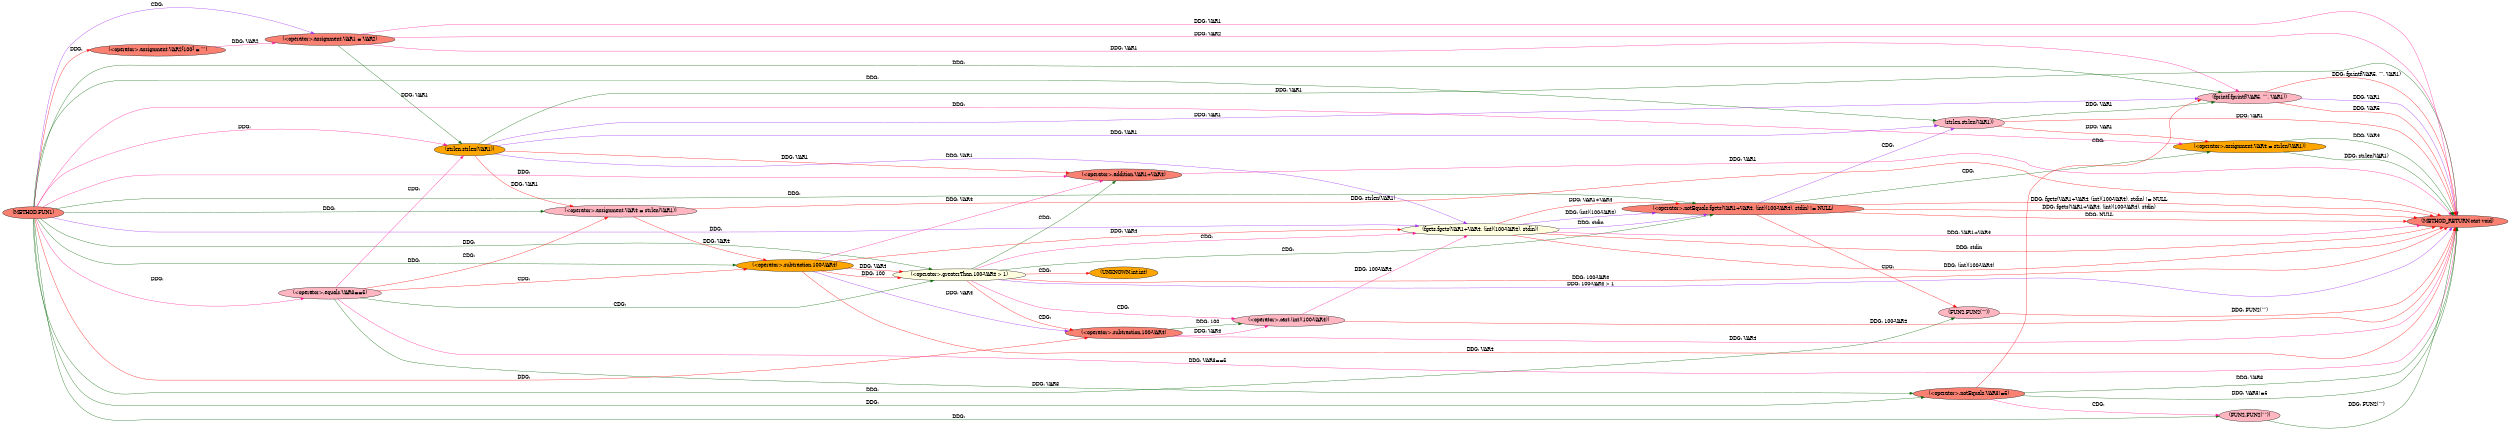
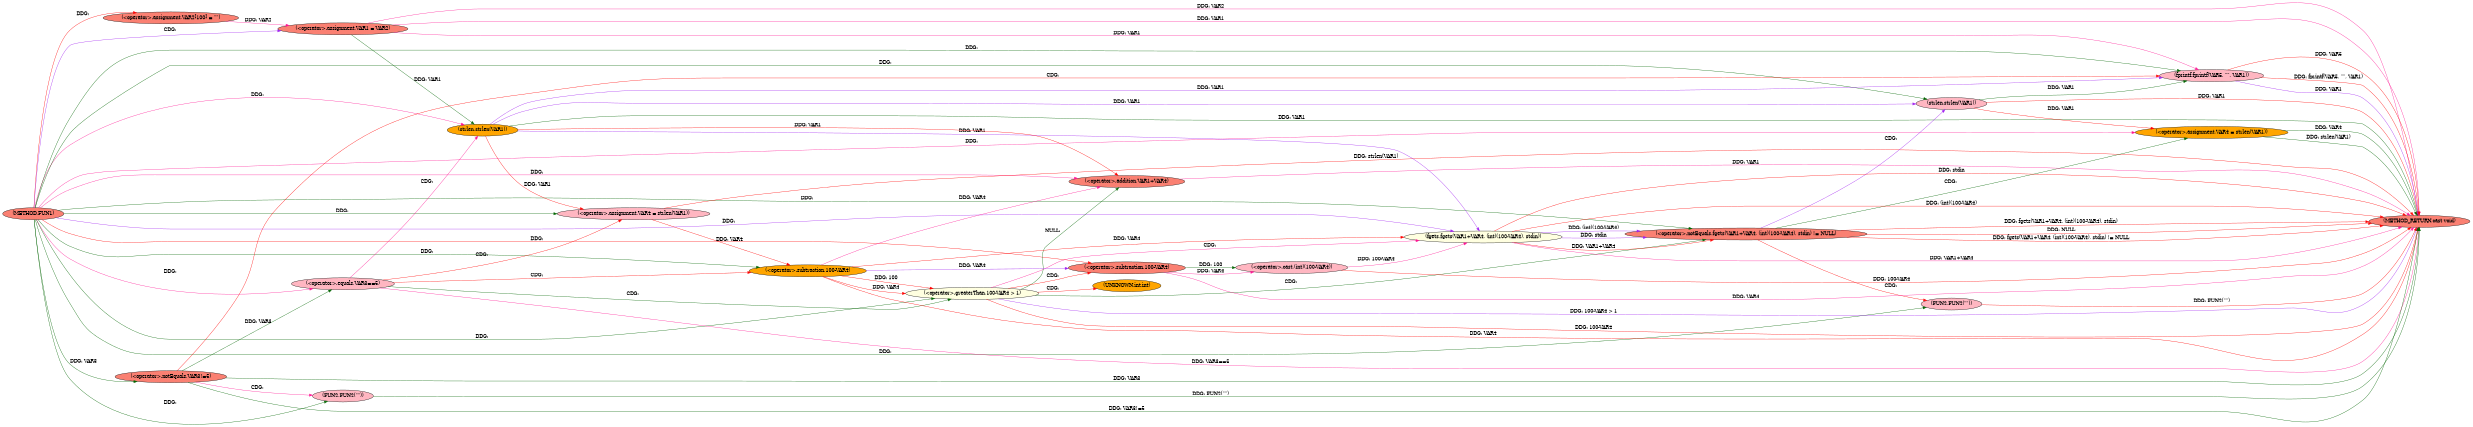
edge "(<operator>.greaterThan,100-VAR4 > 1)" -> "(<operator>.addition,VAR1+VAR4)": label "CDG: " -> "NULL: "
edge "(<operator>.greaterThan,100-VAR4 > 1)" -> "(<operator>.cast,(int)(100-VAR4))": removed, label "CDG:"
edge "(<operator>.equals,VAR3==5)" -> "(<operator>.notEquals,VAR3!=5)": reversed
edge "(METHOD,FUN1)" -> "(<operator>.notEquals,VAR3!=5)": label "DDG: " -> "DDG: VAR3"
